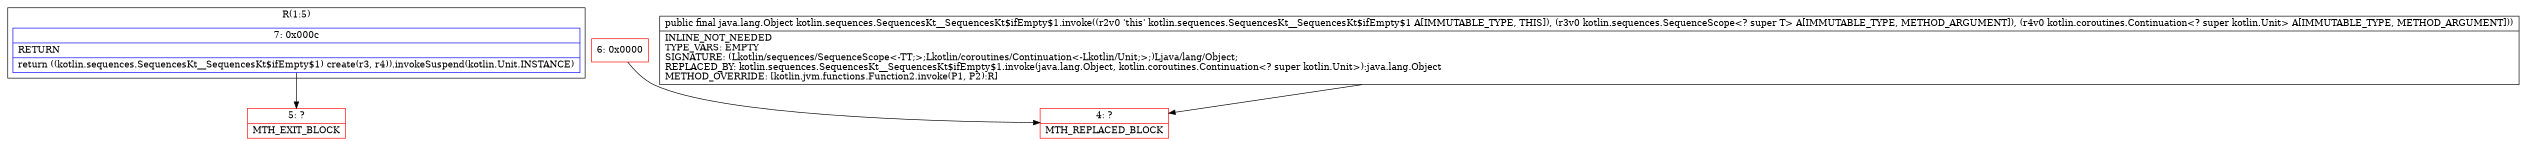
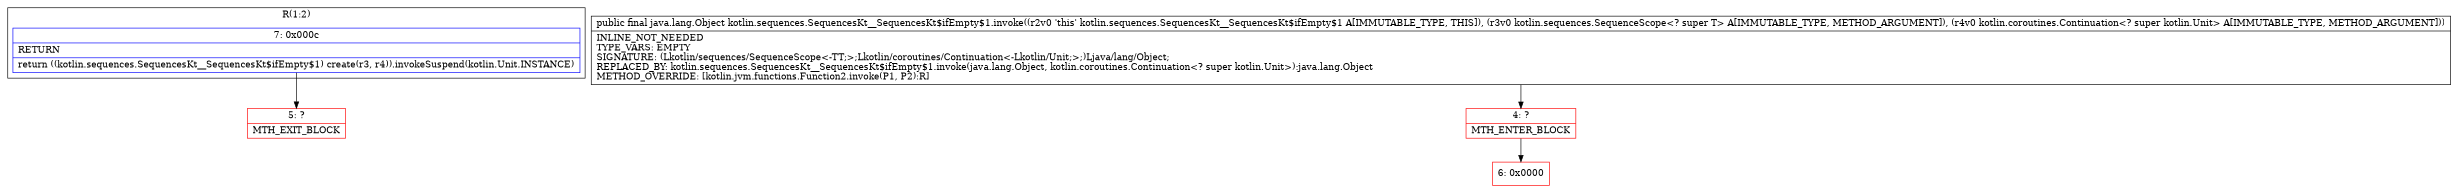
cluster "R(1:5)": label "R(1:5)" -> "R(1:2)"
edge "6: 0x0000" -> "4: ?": reversed
node "4: ?": text "MTH_REPLACED_BLOCK" -> "MTH_ENTER_BLOCK"
